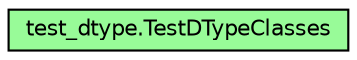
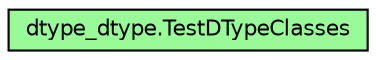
node "test_dtype.TestDTypeClasses": label "test_dtype.TestDTypeClasses" -> "dtype_dtype.TestDTypeClasses"
